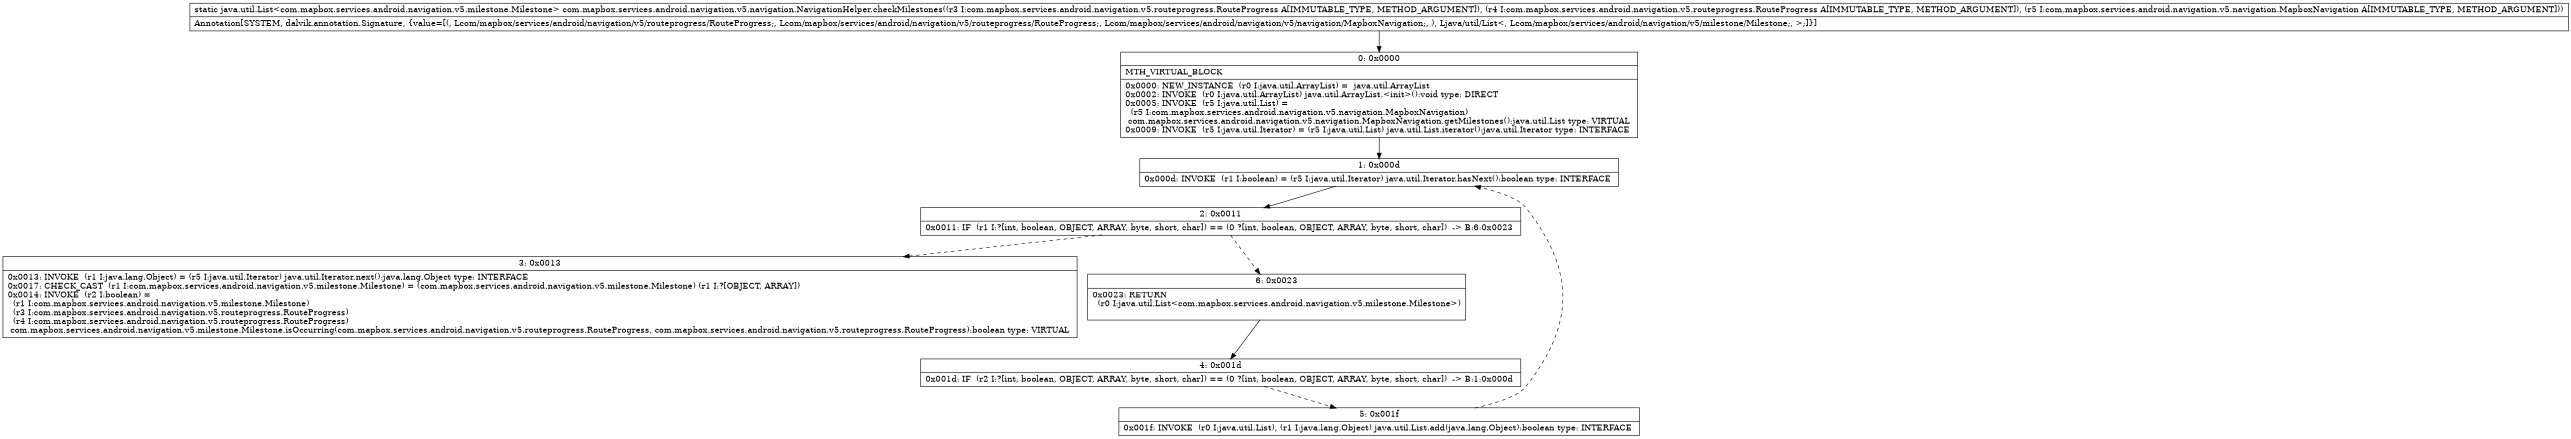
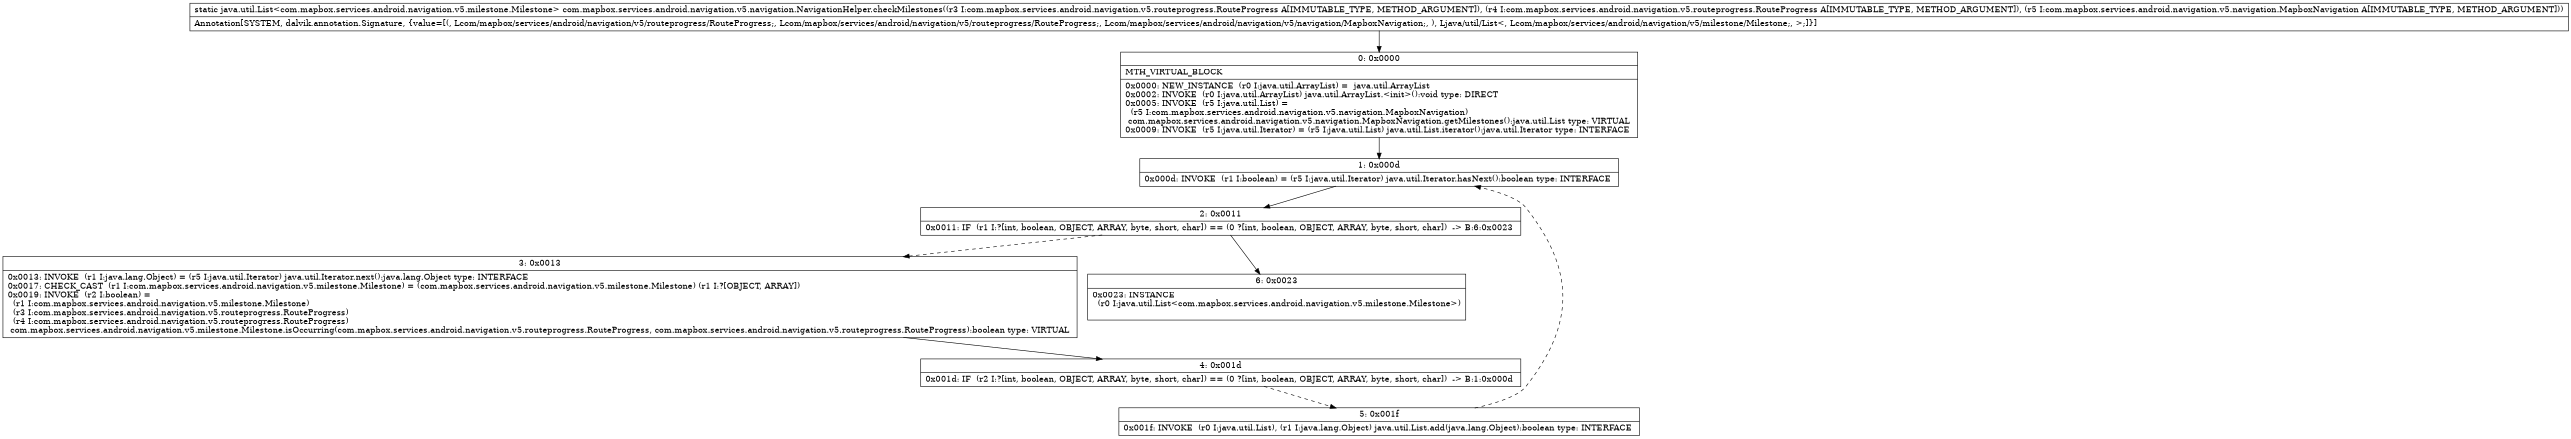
edge "2: 0x0011" -> "6: 0x0023": style dashed -> solid
node "3: 0x0013": text "0x0014: INVOKE  (r2 I:boolean) =" -> "0x0019: INVOKE  (r2 I:boolean) ="
node "6: 0x0023": text "0x0023: RETURN" -> "0x0023: INSTANCE"
edge "6: 0x0023" -> "4: 0x001d": now "3: 0x0013" -> "4: 0x001d"
